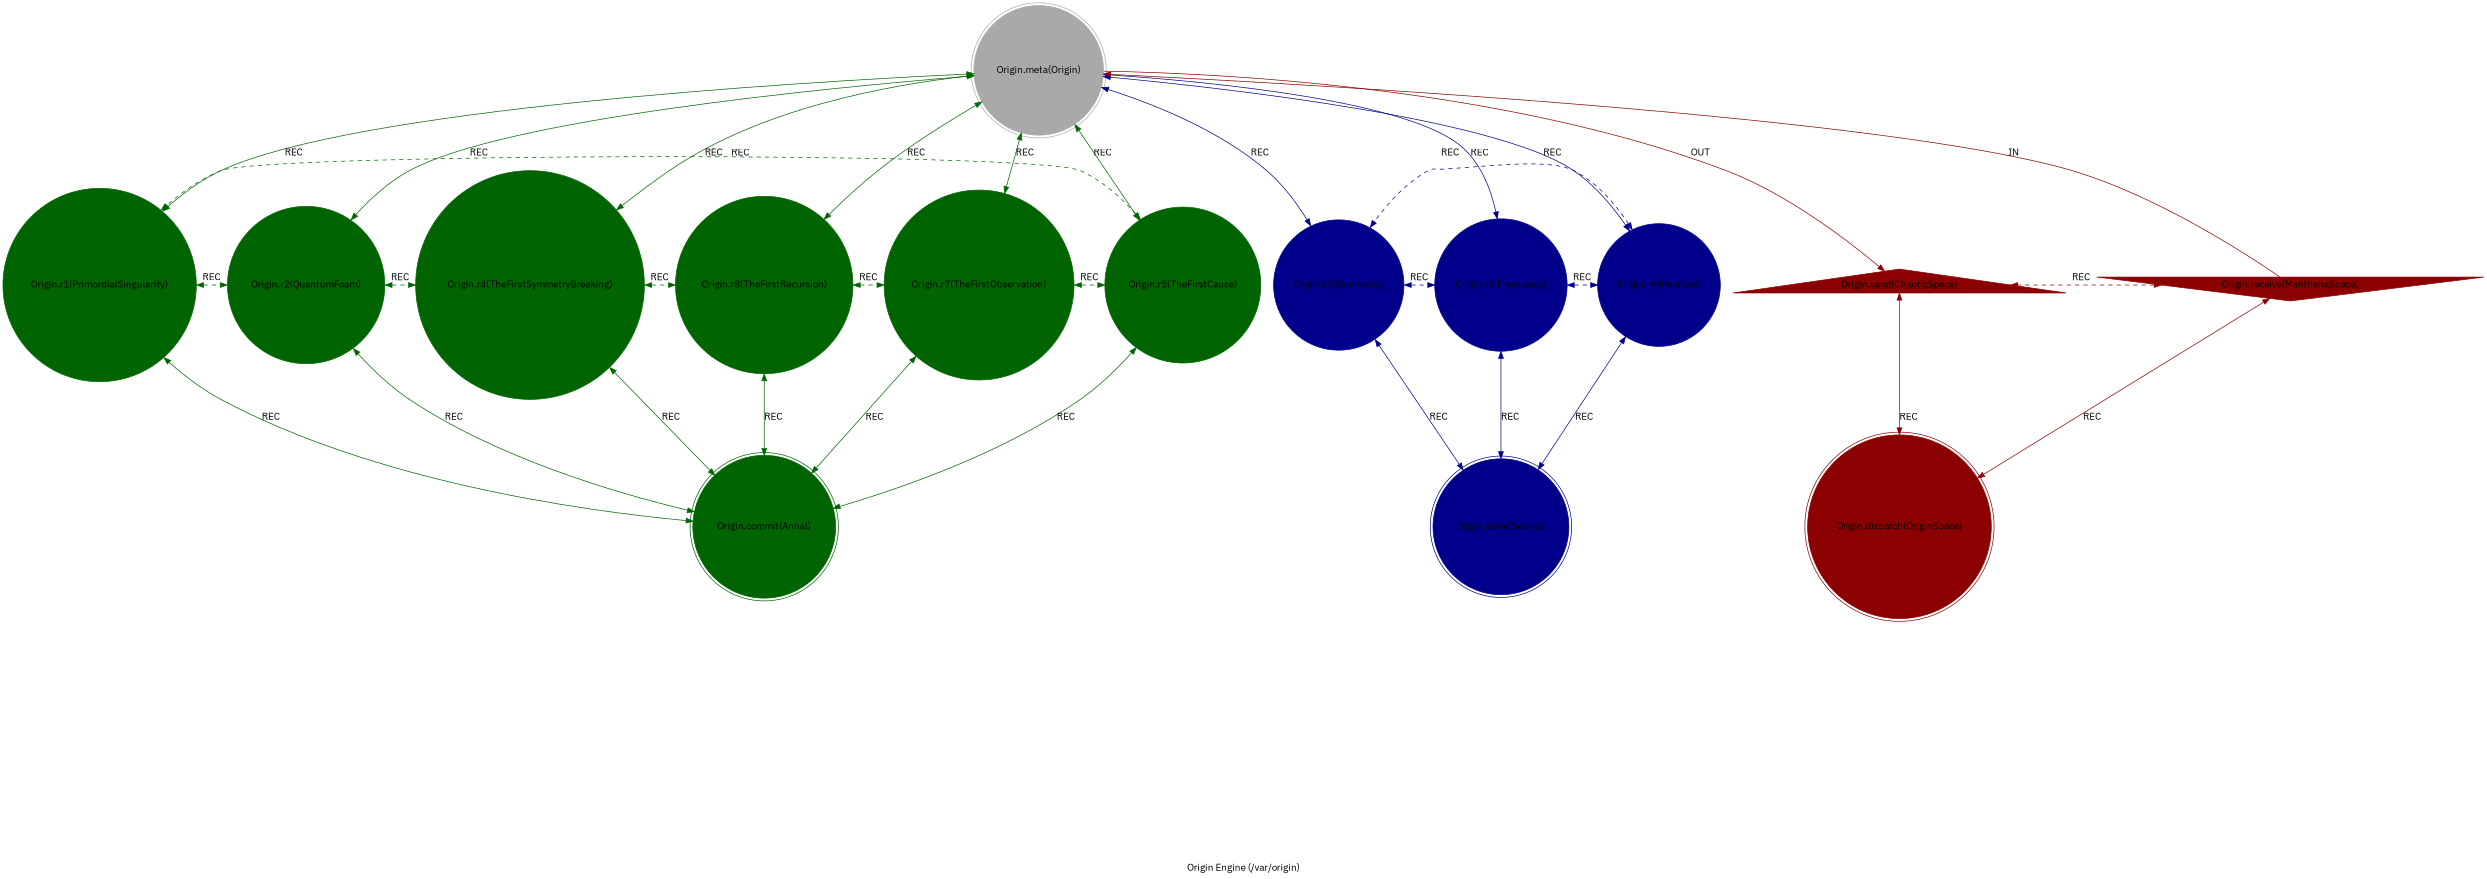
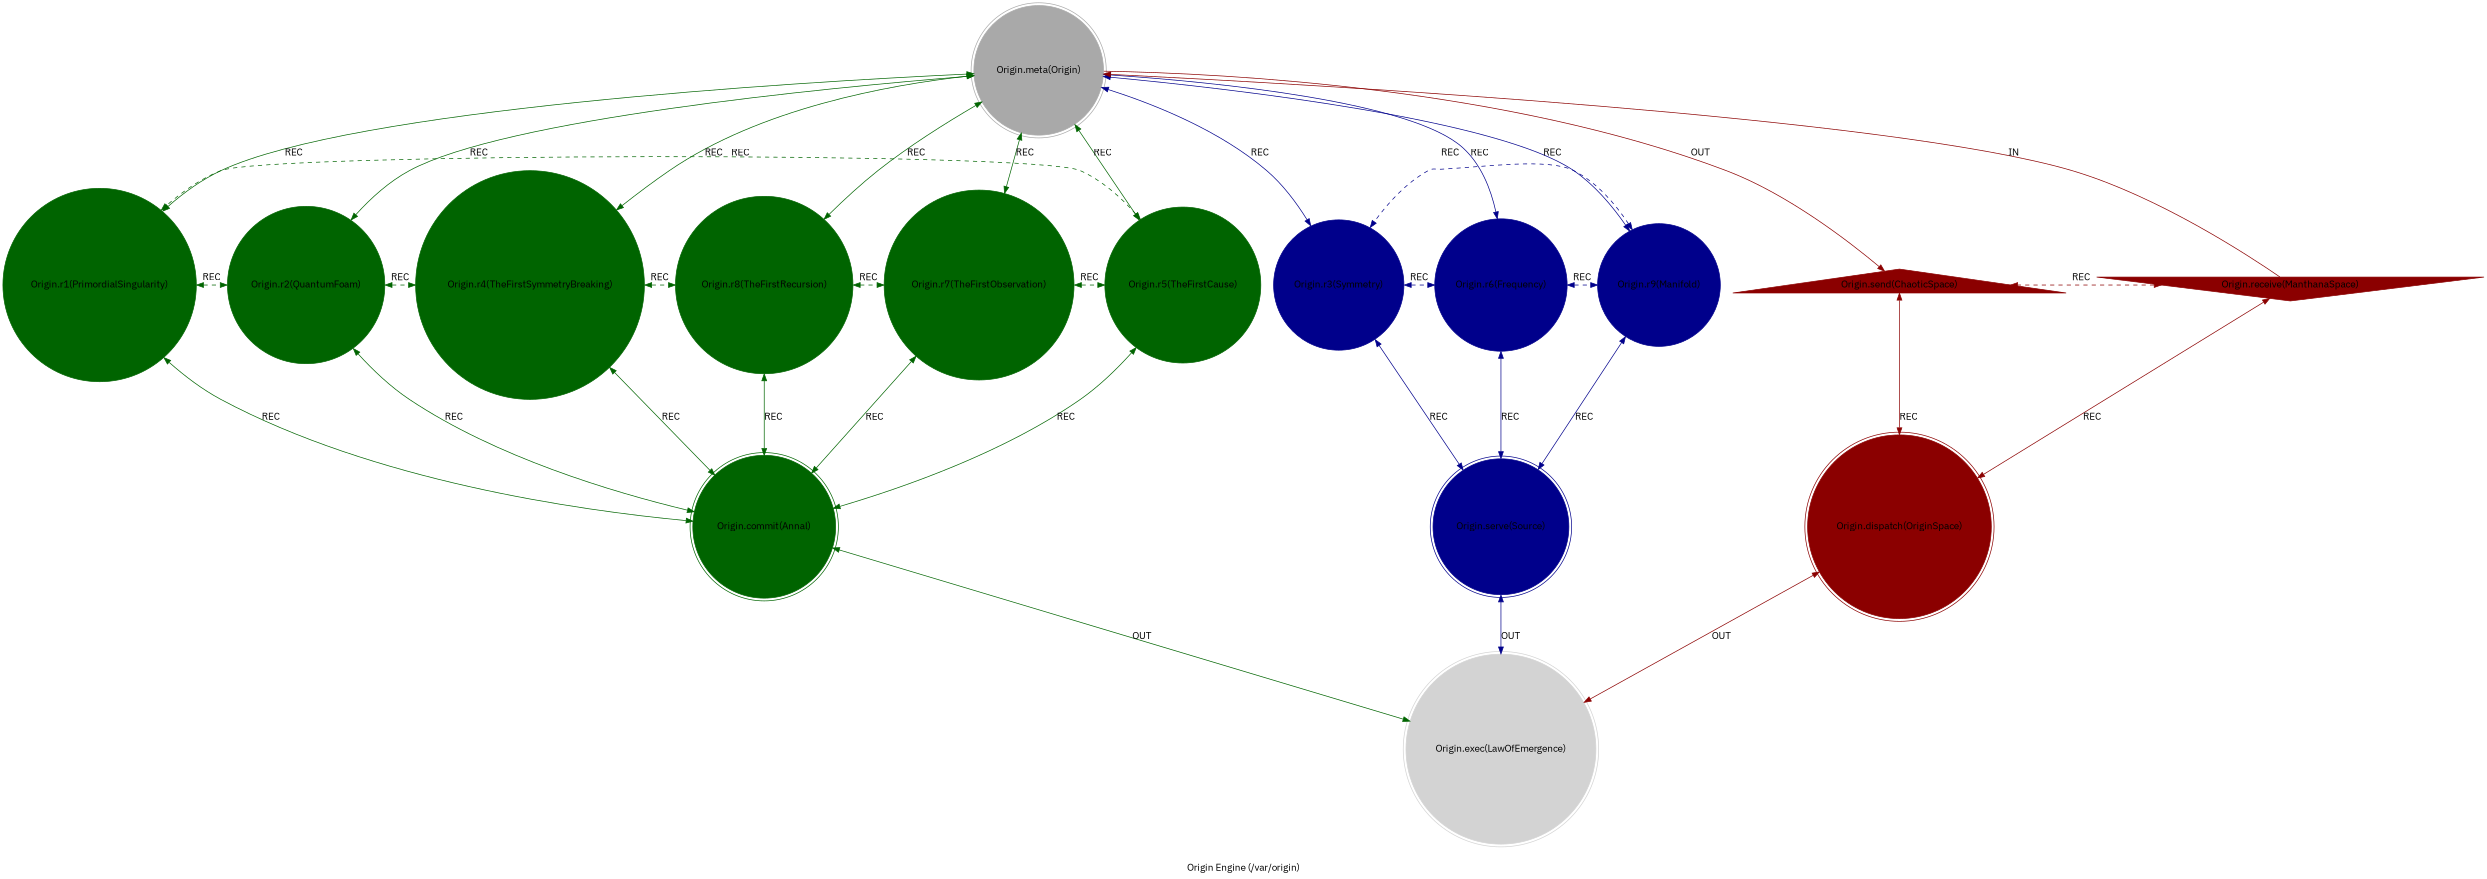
node "Origin.exec(LawOfEmergence)": added
